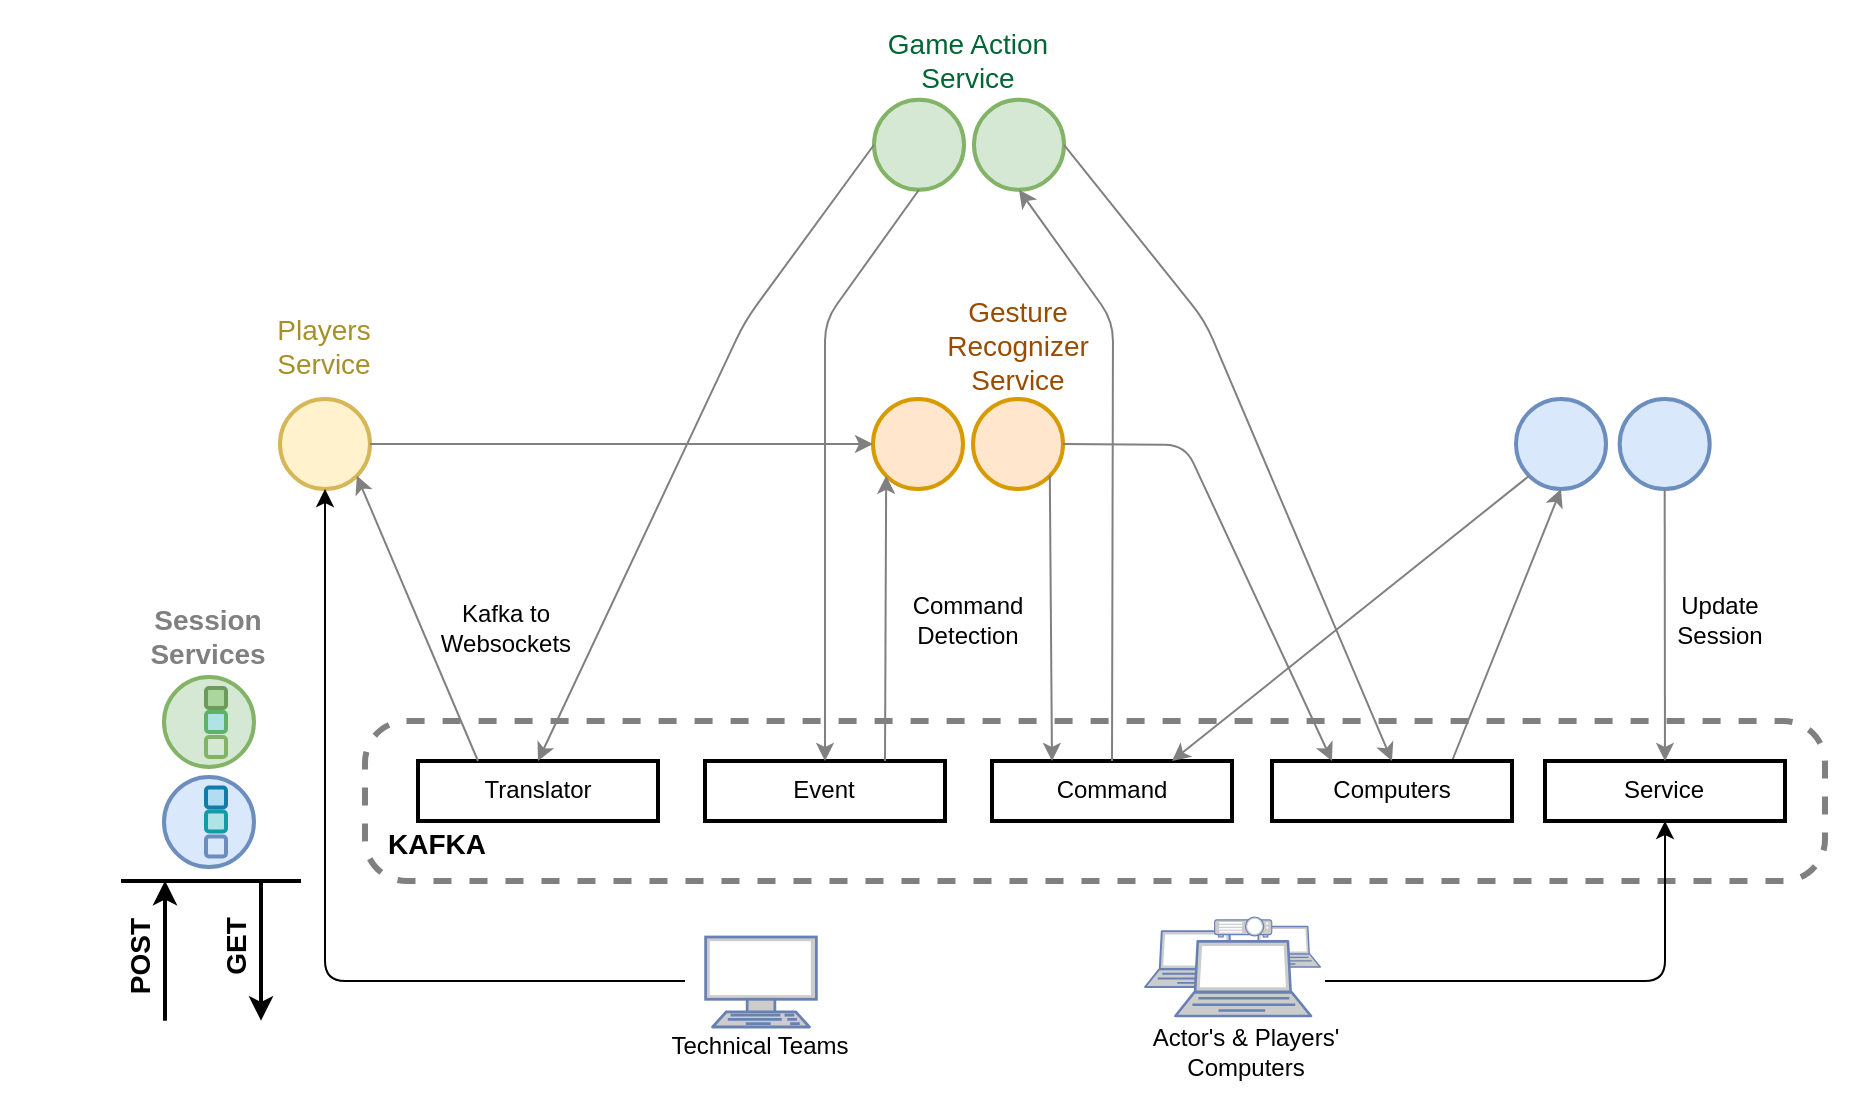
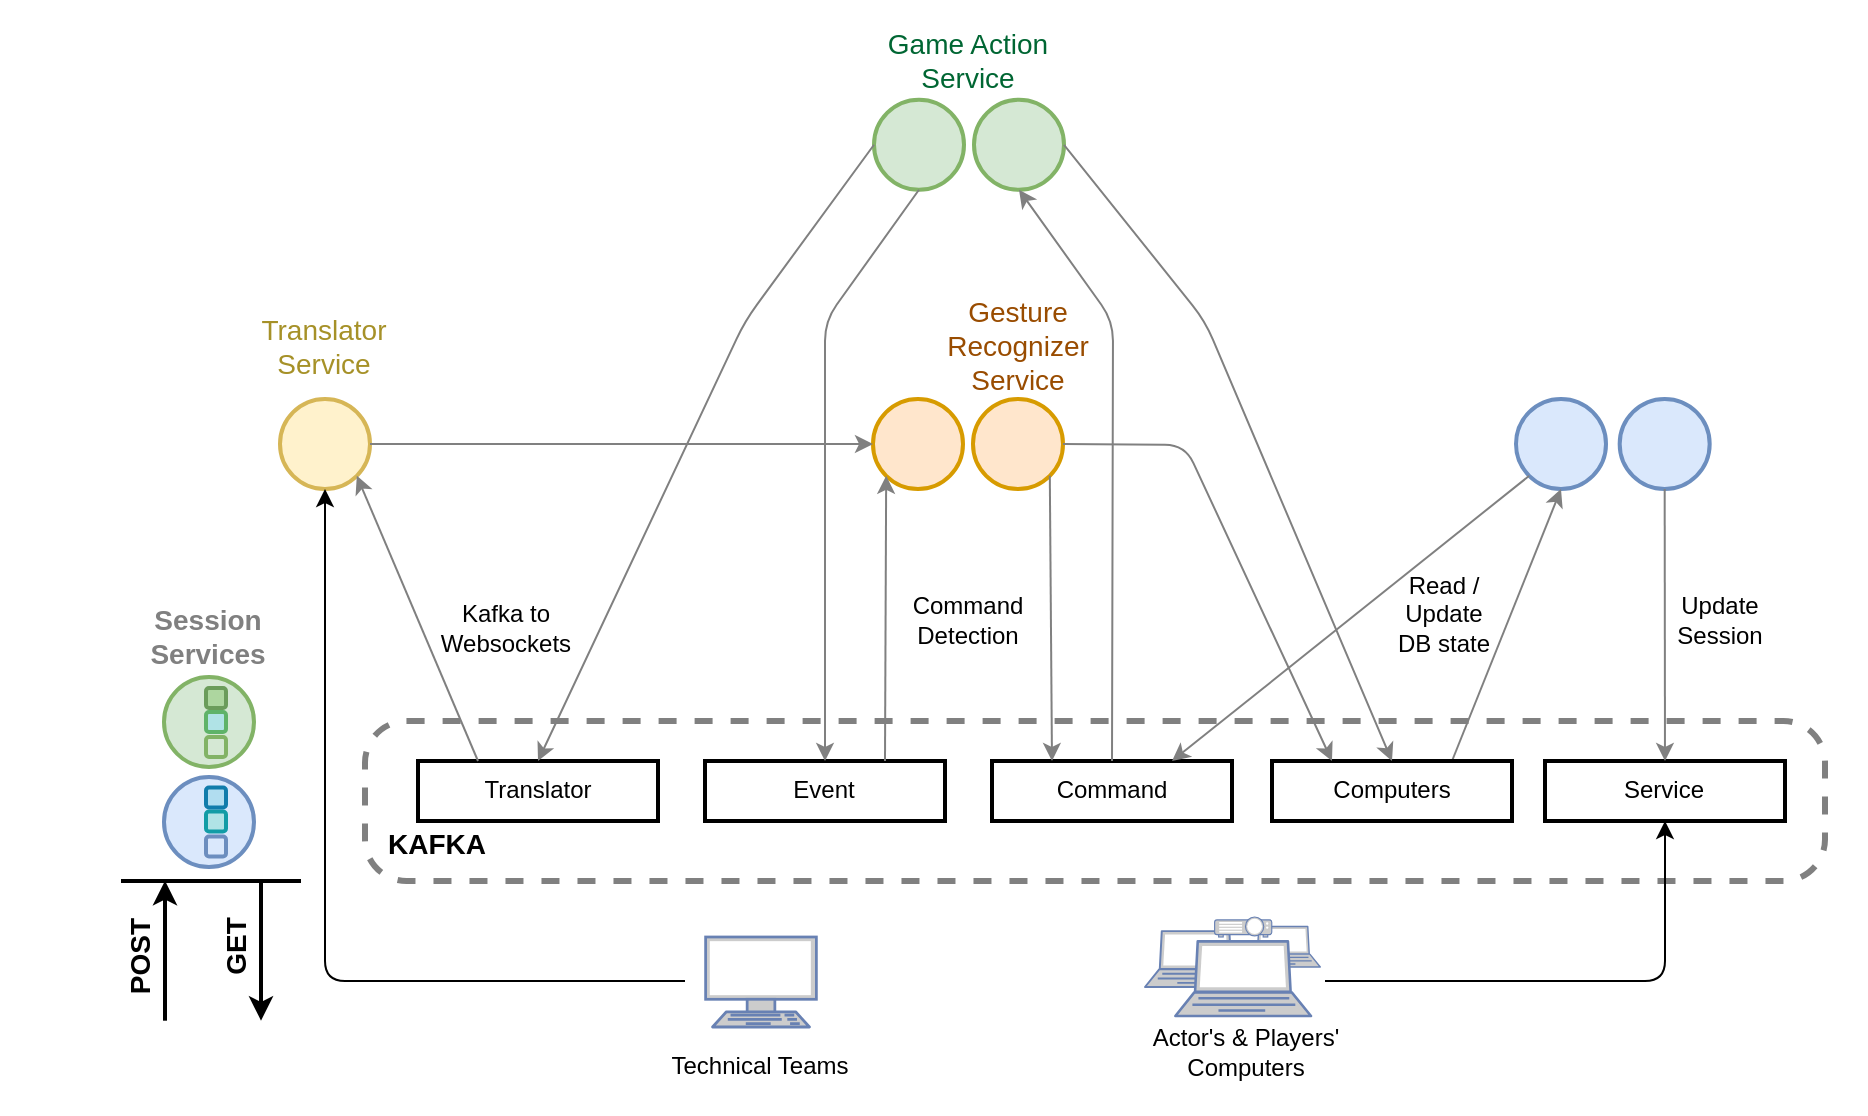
node "Players Service": label "Players Service" -> "Translator Service"
node "Read / Update DB state": added
node "Technical Teams": moved (761, 1047) -> (761, 1067)
